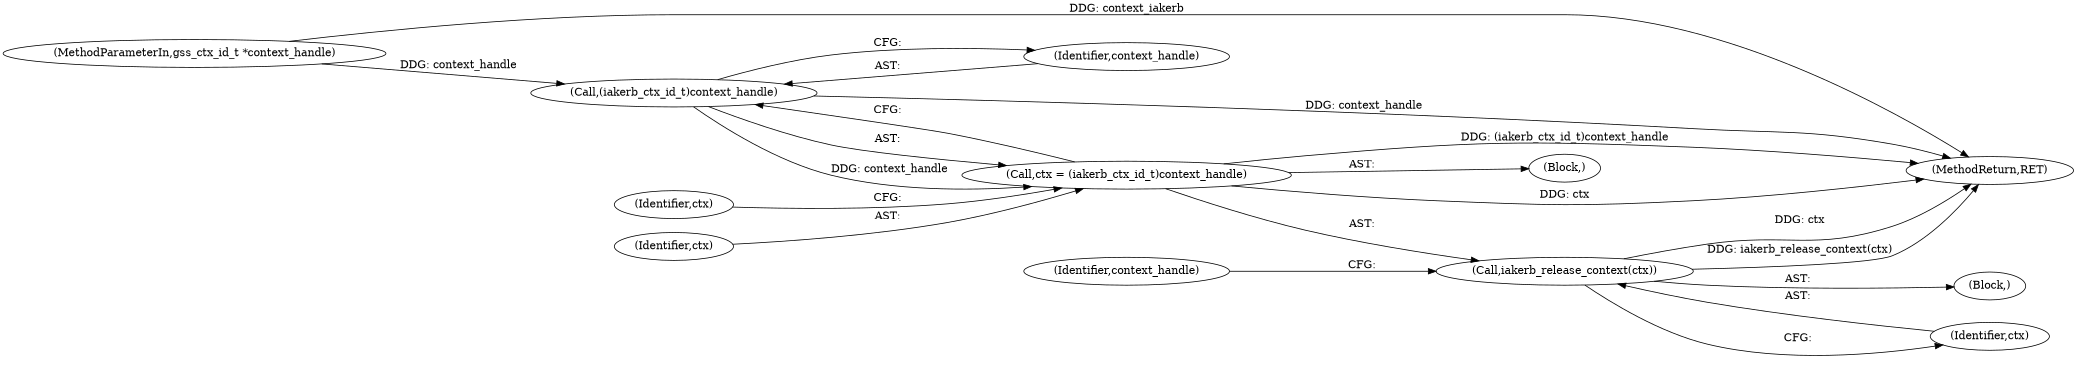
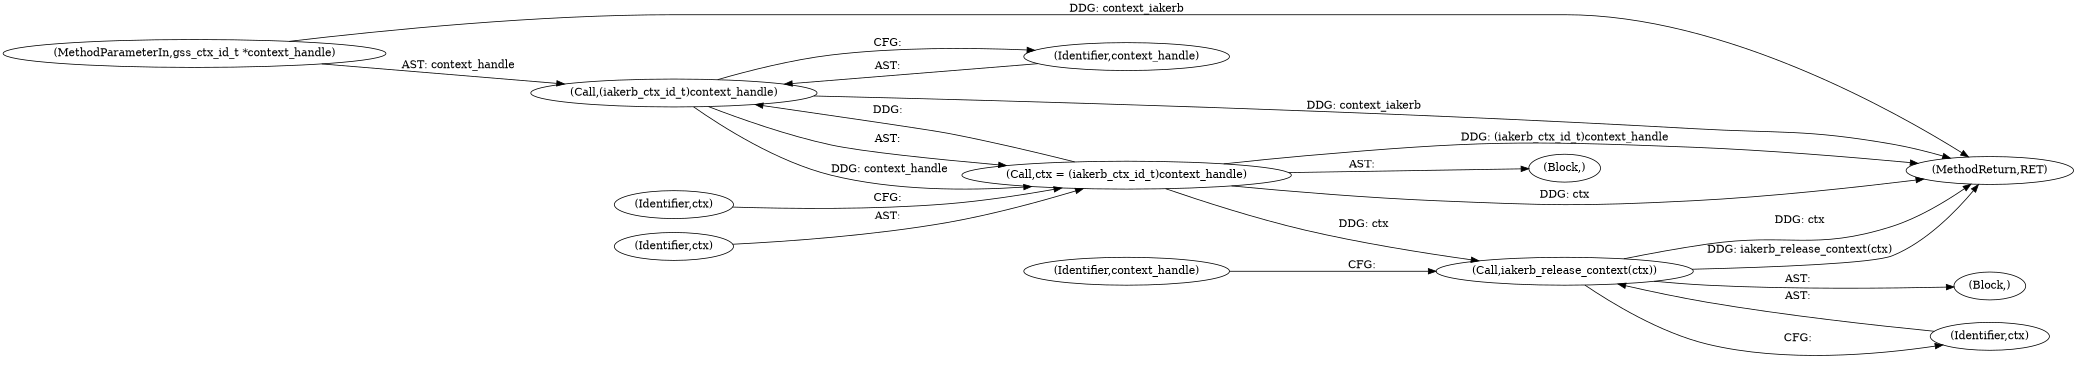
edge "(MethodParameterIn,gss_ctx_id_t *context_handle)" -> "(Call,(iakerb_ctx_id_t)context_handle)": label "DDG: context_handle" -> "AST: context_handle"
edge "(Call,(iakerb_ctx_id_t)context_handle)" -> "(MethodReturn,RET)": label "DDG: context_handle" -> "DDG: context_iakerb"
edge "(Call,ctx = (iakerb_ctx_id_t)context_handle)" -> "(Call,(iakerb_ctx_id_t)context_handle)": label "CFG: " -> "DDG: "
edge "(Call,ctx = (iakerb_ctx_id_t)context_handle)" -> "(Call,iakerb_release_context(ctx))": label "AST: " -> "DDG: ctx"
